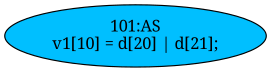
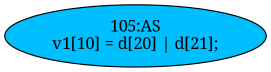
node "101:AS v1[10] = d[20] | d[21];": label "101:AS v1[10] = d[20] | d[21];" -> "105:AS v1[10] = d[20] | d[21];"
